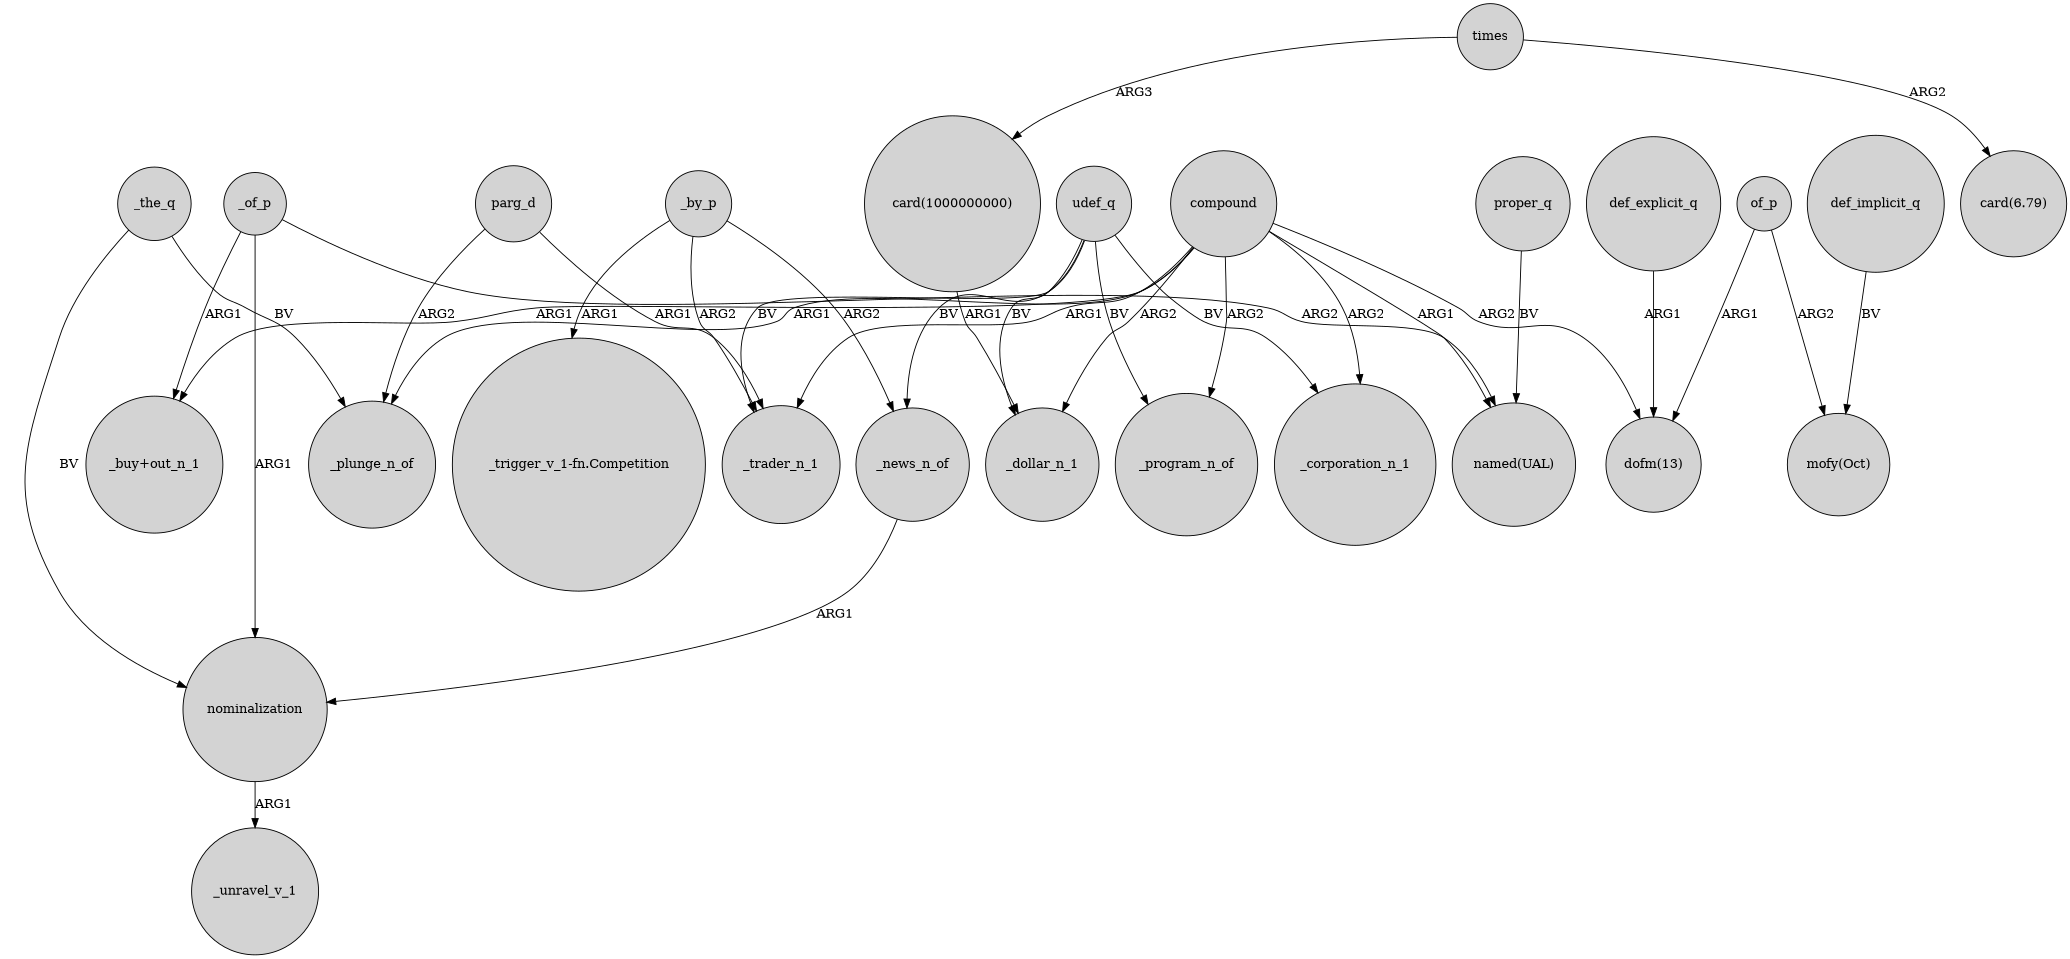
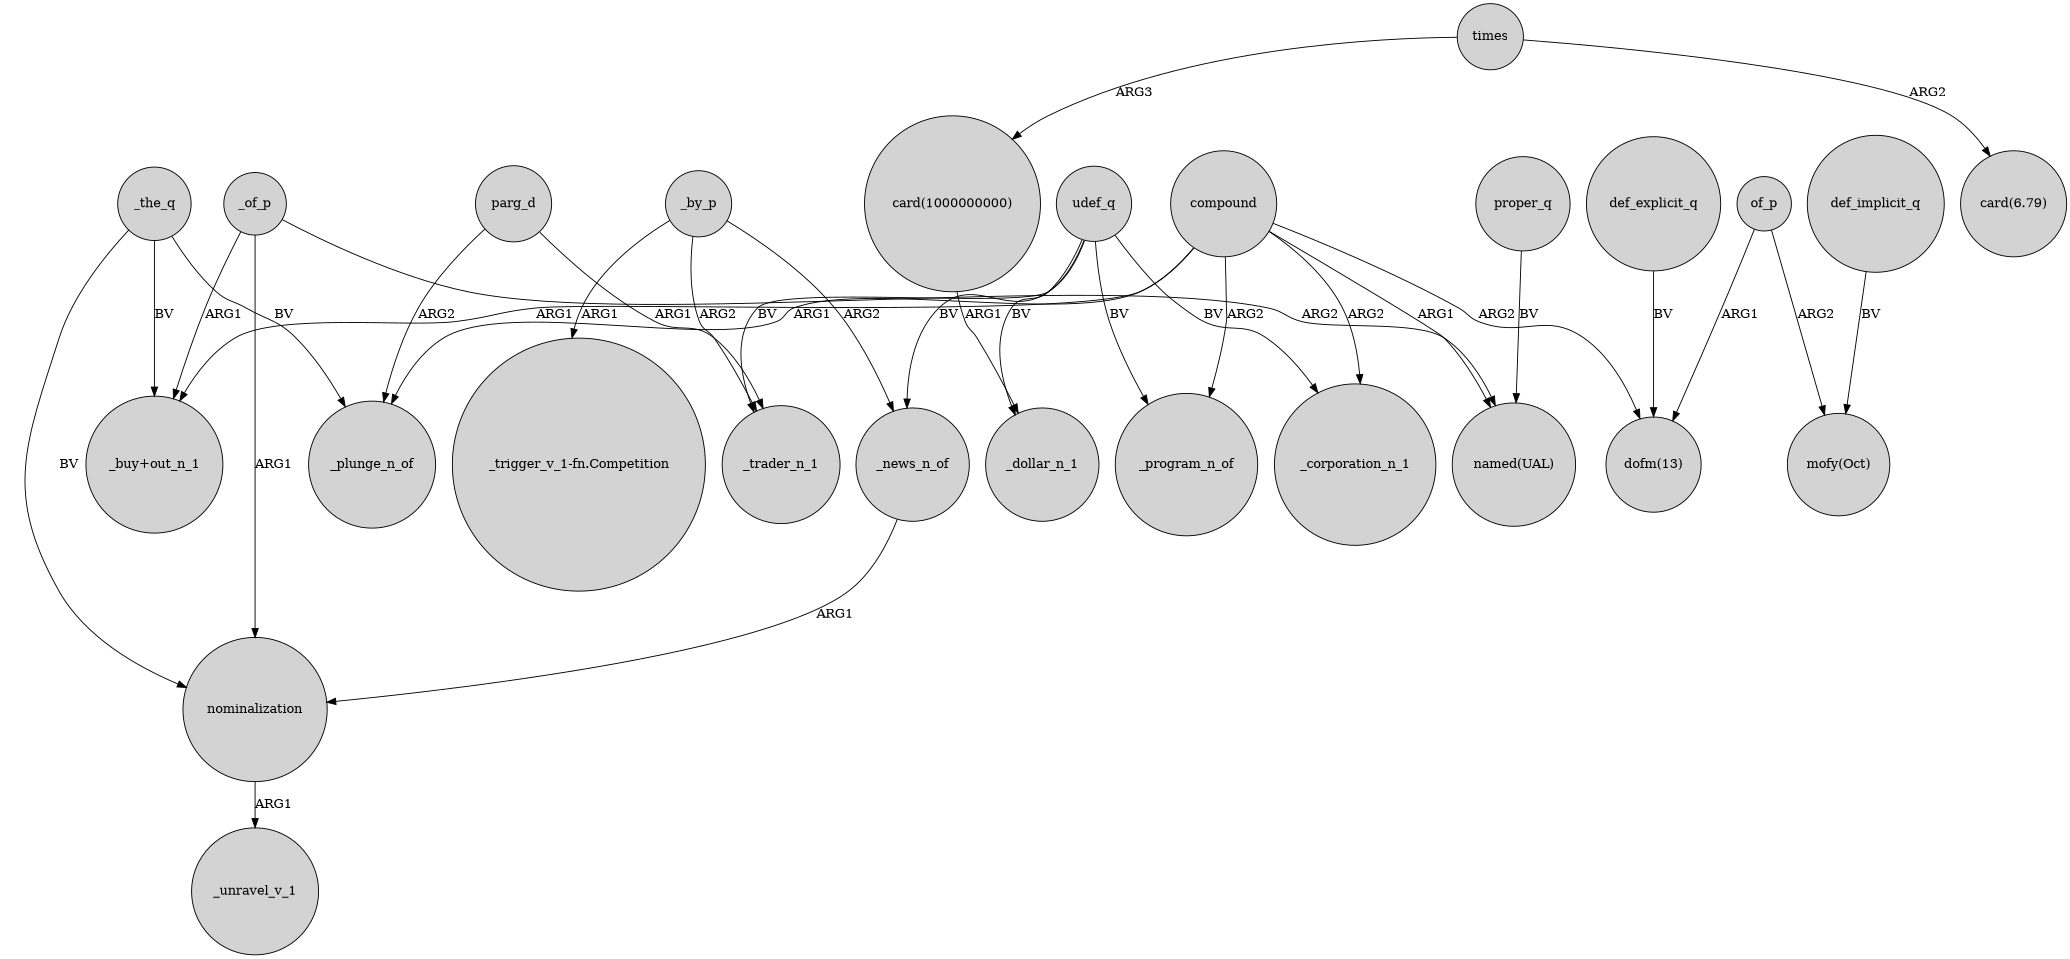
edge "_the_q" -> "_buy+out_n_1": added, label "BV"
edge "def_explicit_q" -> "dofm(13)": label "ARG1" -> "BV"
edge "compound" -> "_dollar_n_1": removed, label "ARG2"
edge "compound" -> "_trader_n_1": removed, label "ARG1"
